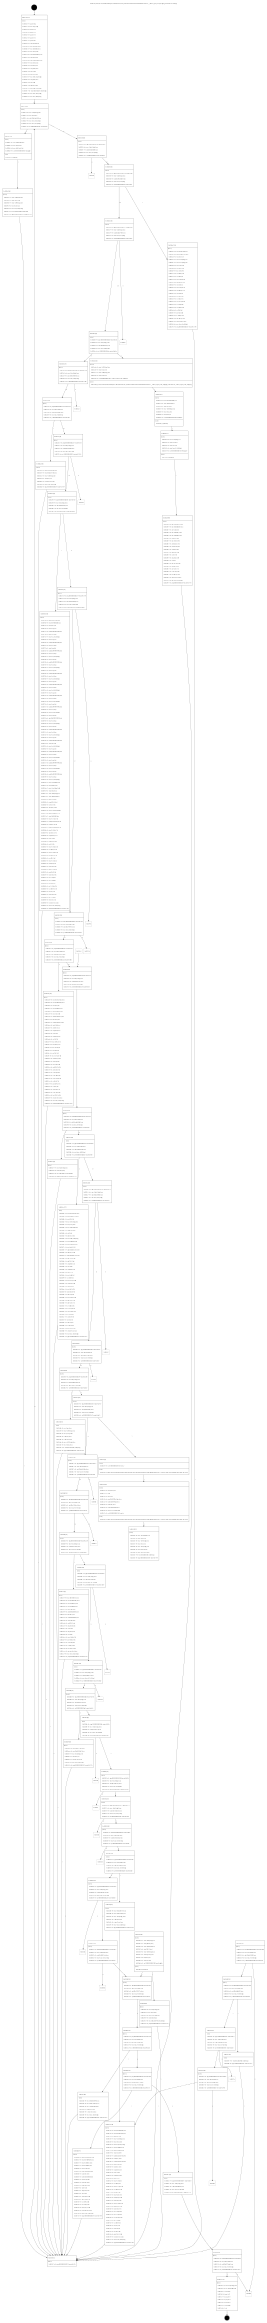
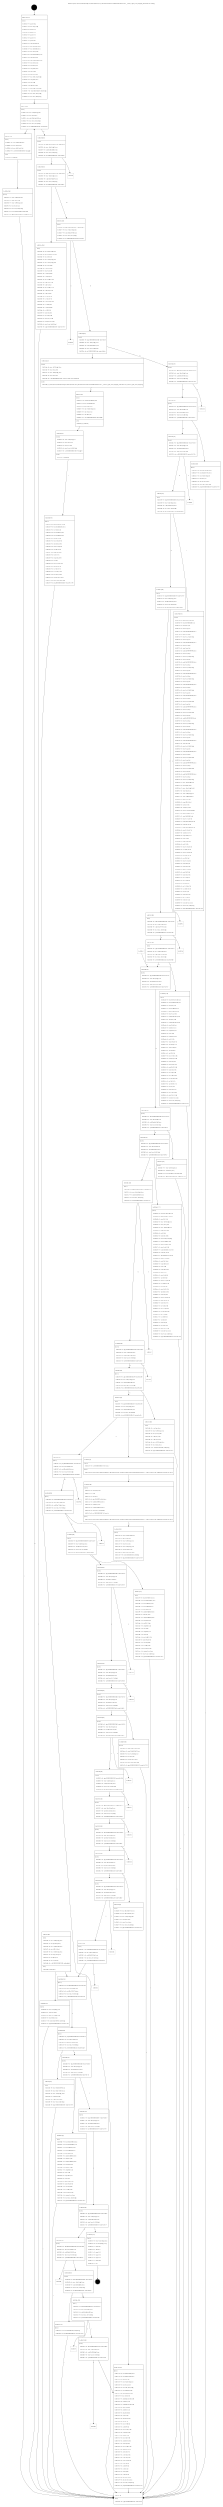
edge "0x402608 [28]" -> "0x402d8d": now "0x402608 [28]" -> "0x402624 [28]"
